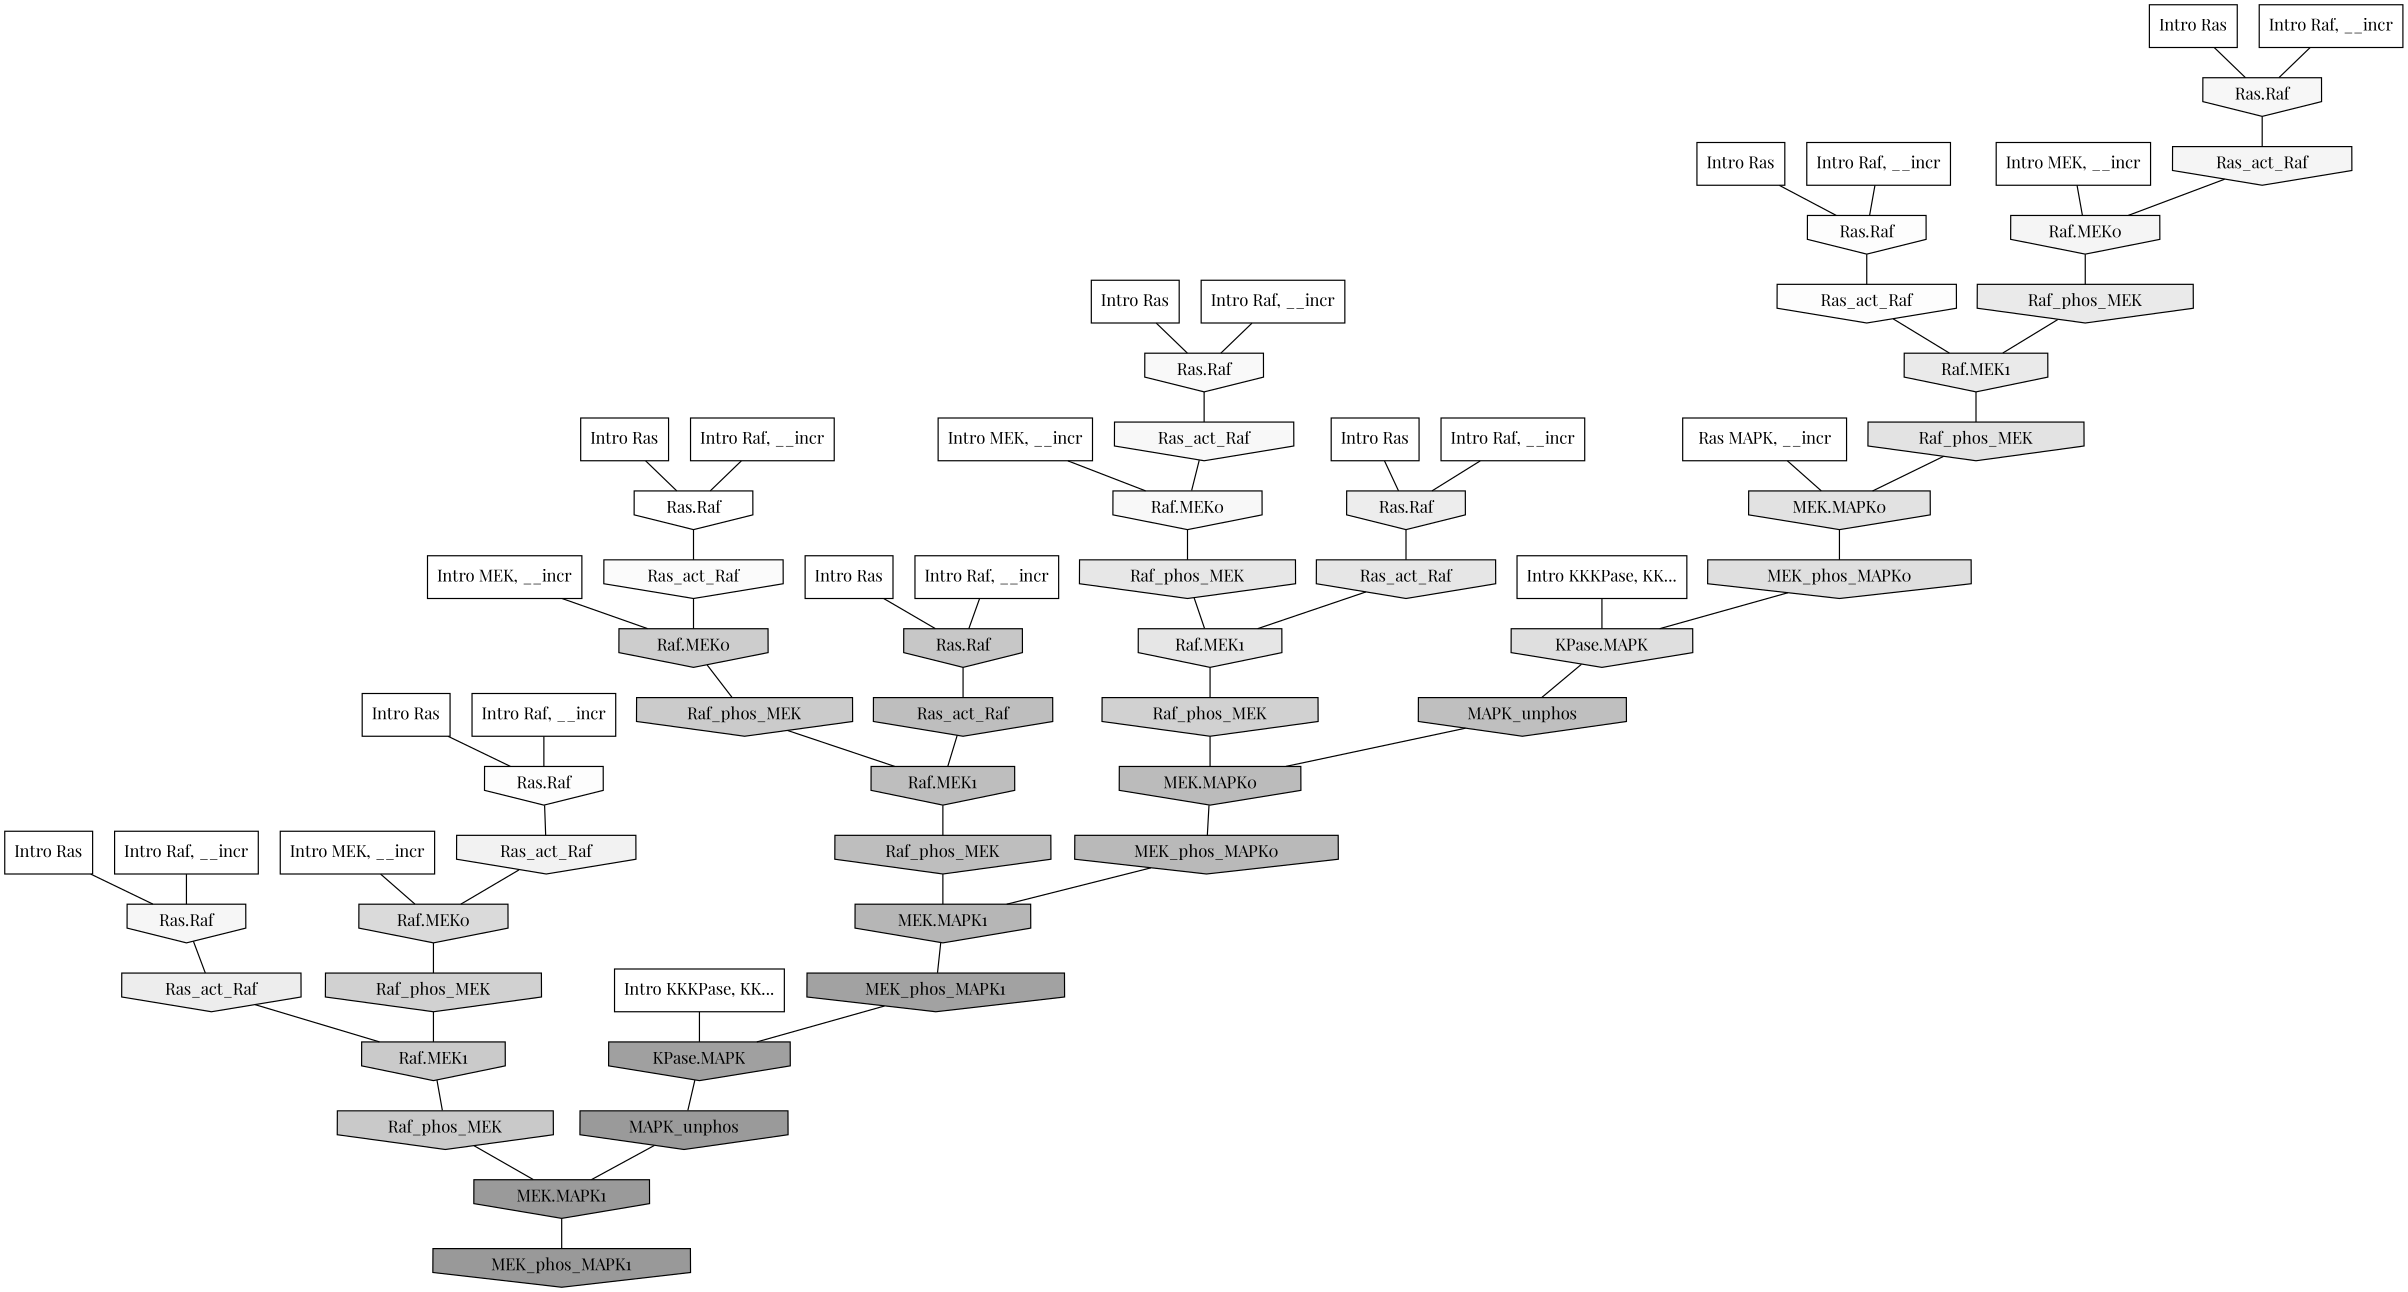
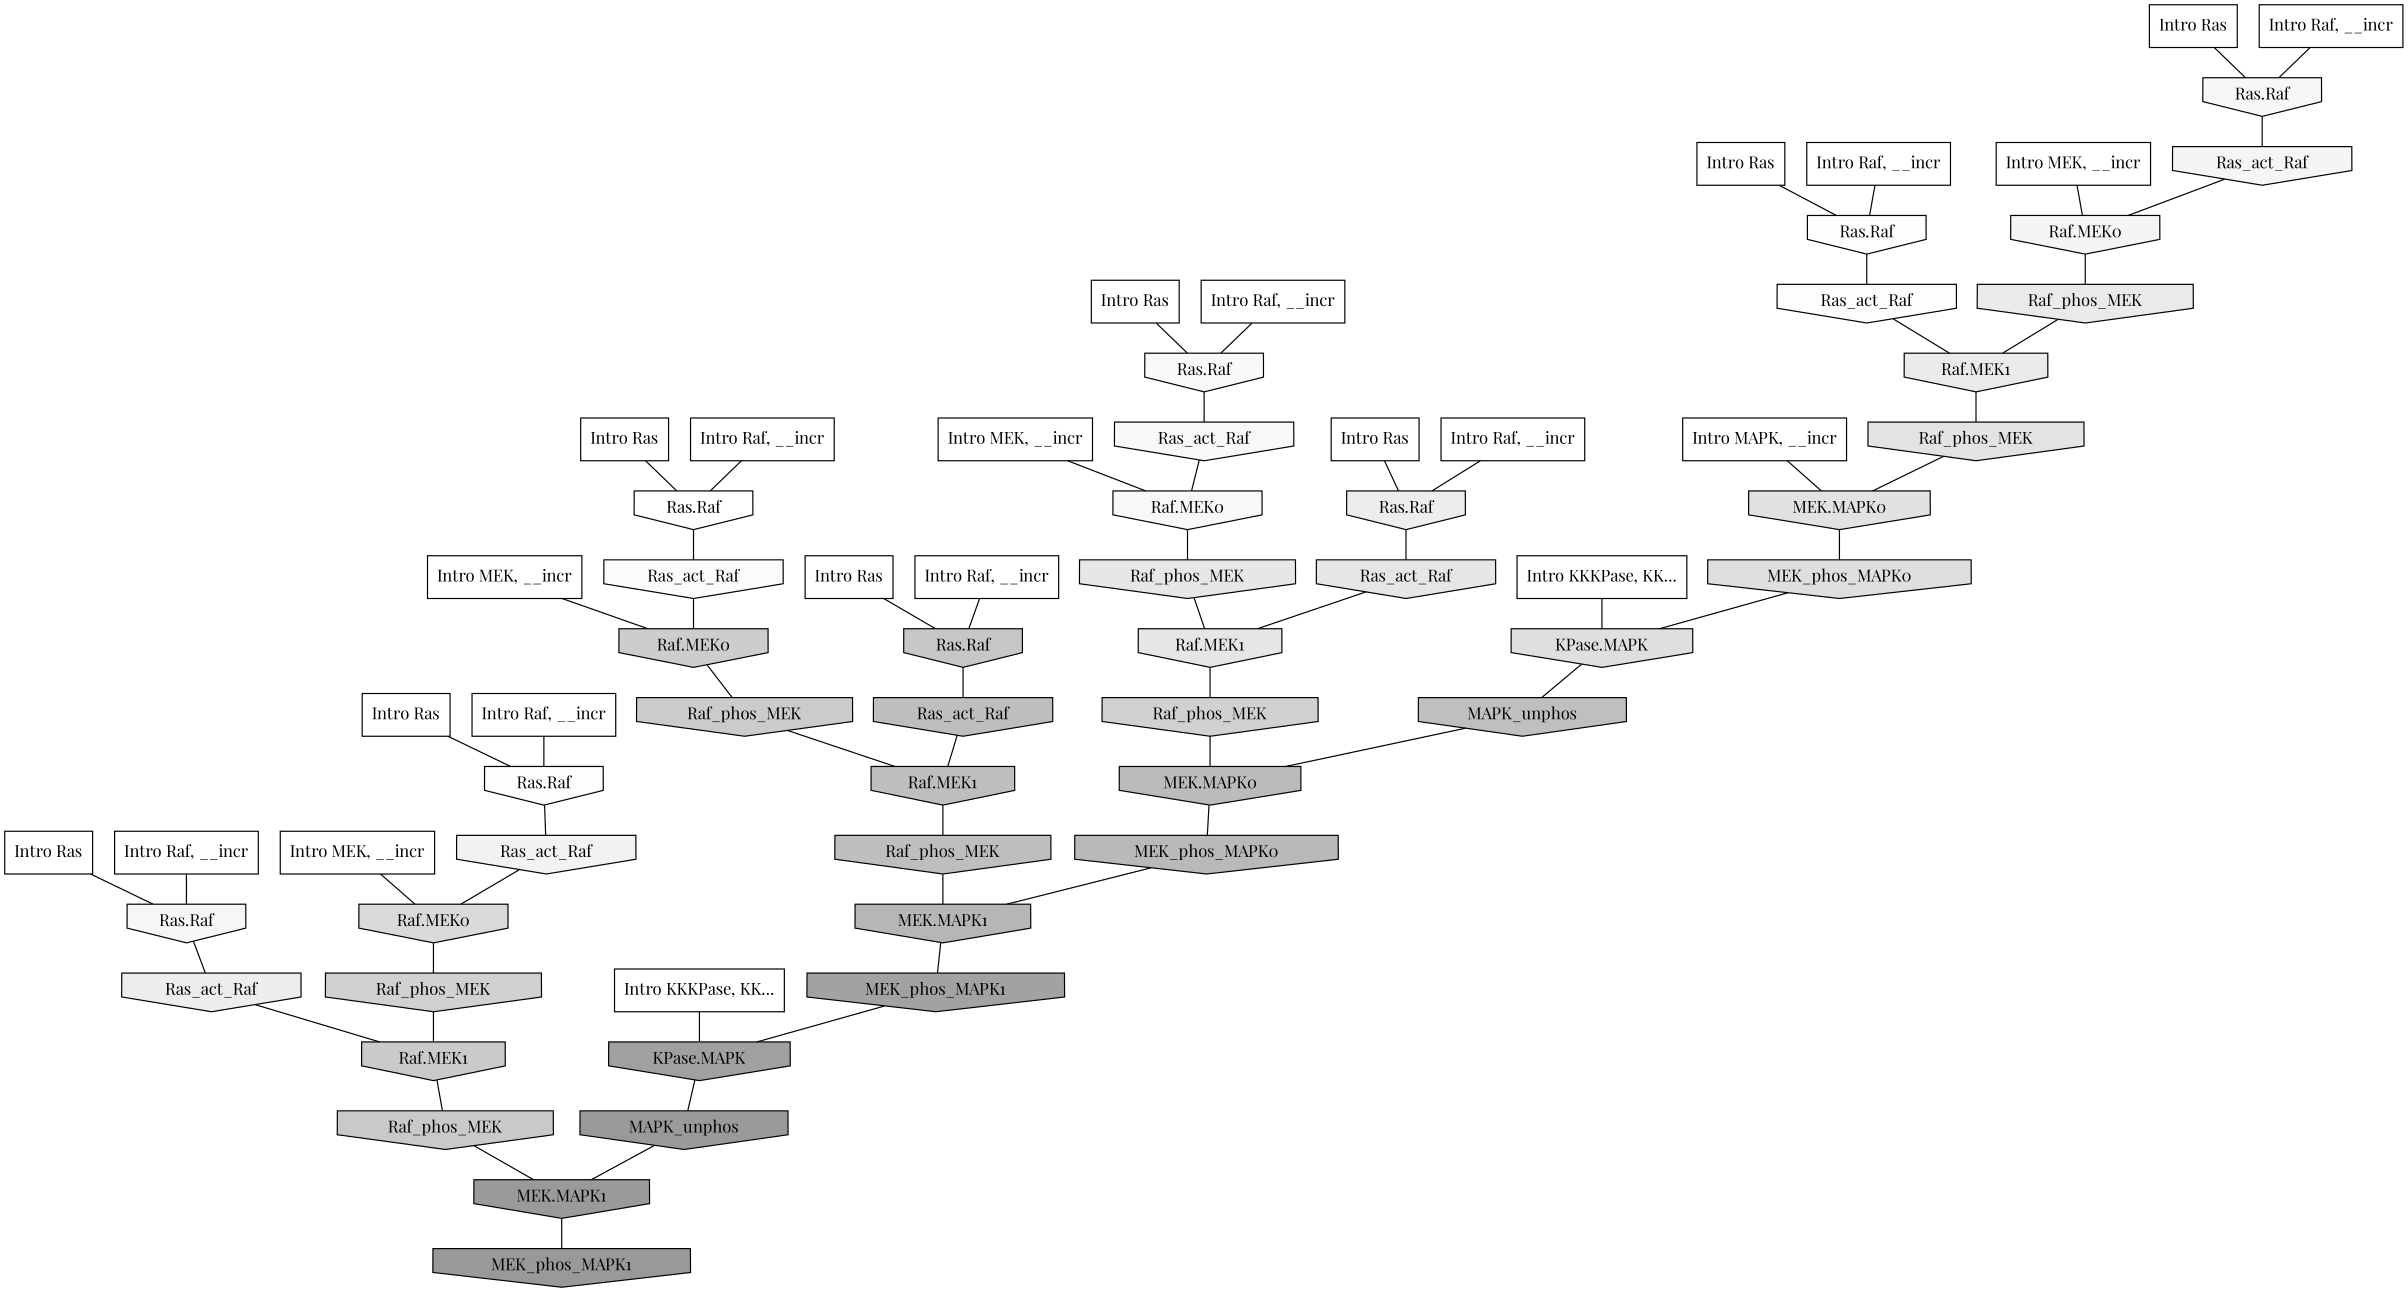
node "Ras MAPK, __incr": label "Ras MAPK, __incr" -> "Intro MAPK, __incr"
